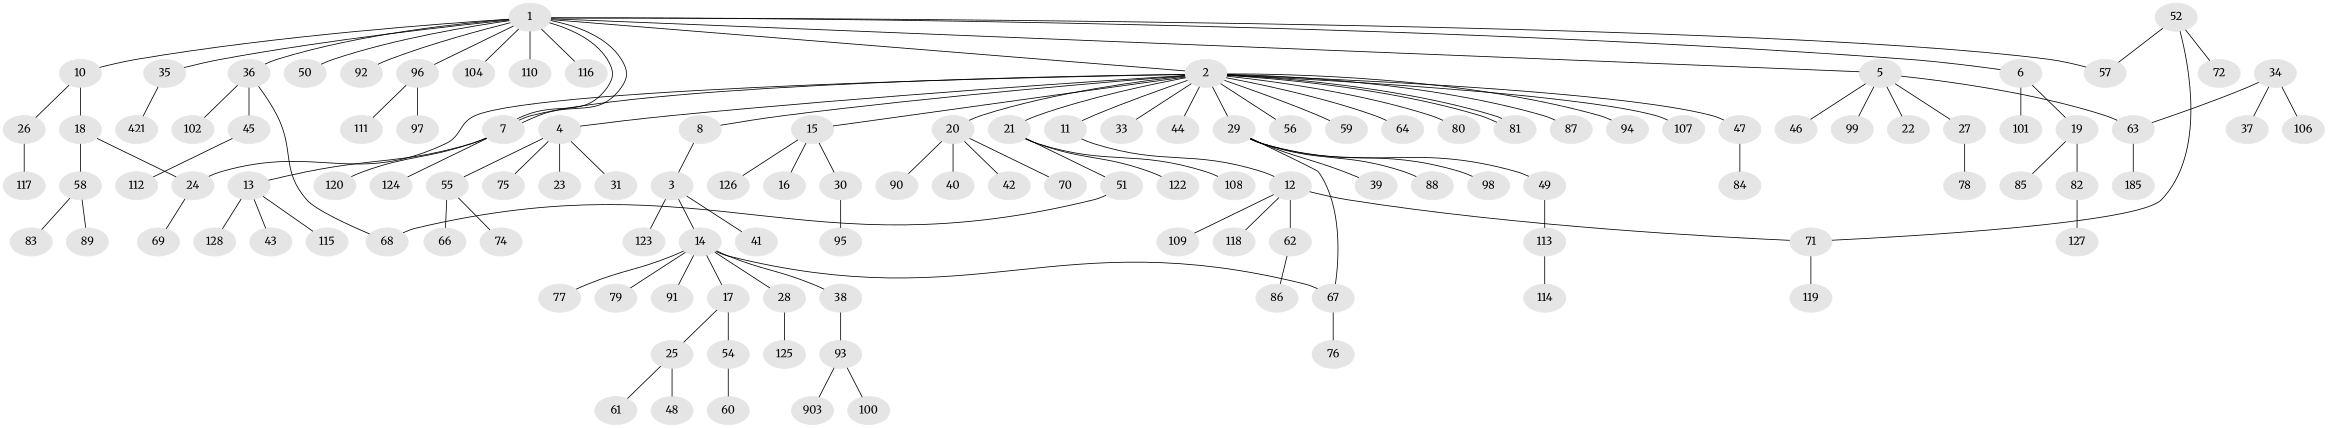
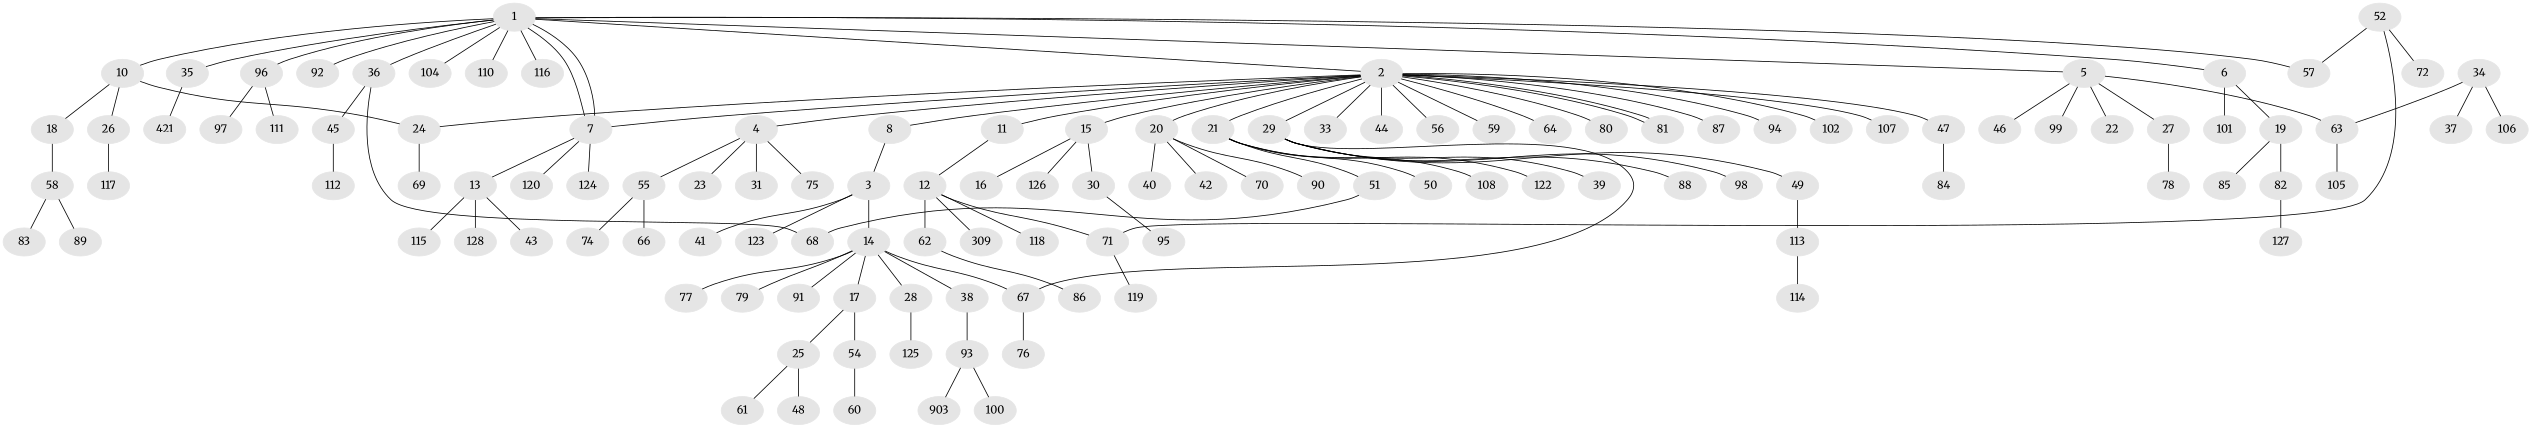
edge "1" -- "50": now "21" -- "50"
edge "36" -- "102": now "2" -- "102"
edge "18" -- "24": now "10" -- "24"
node "185": label "185" -> "105"
node "109": label "109" -> "309"
